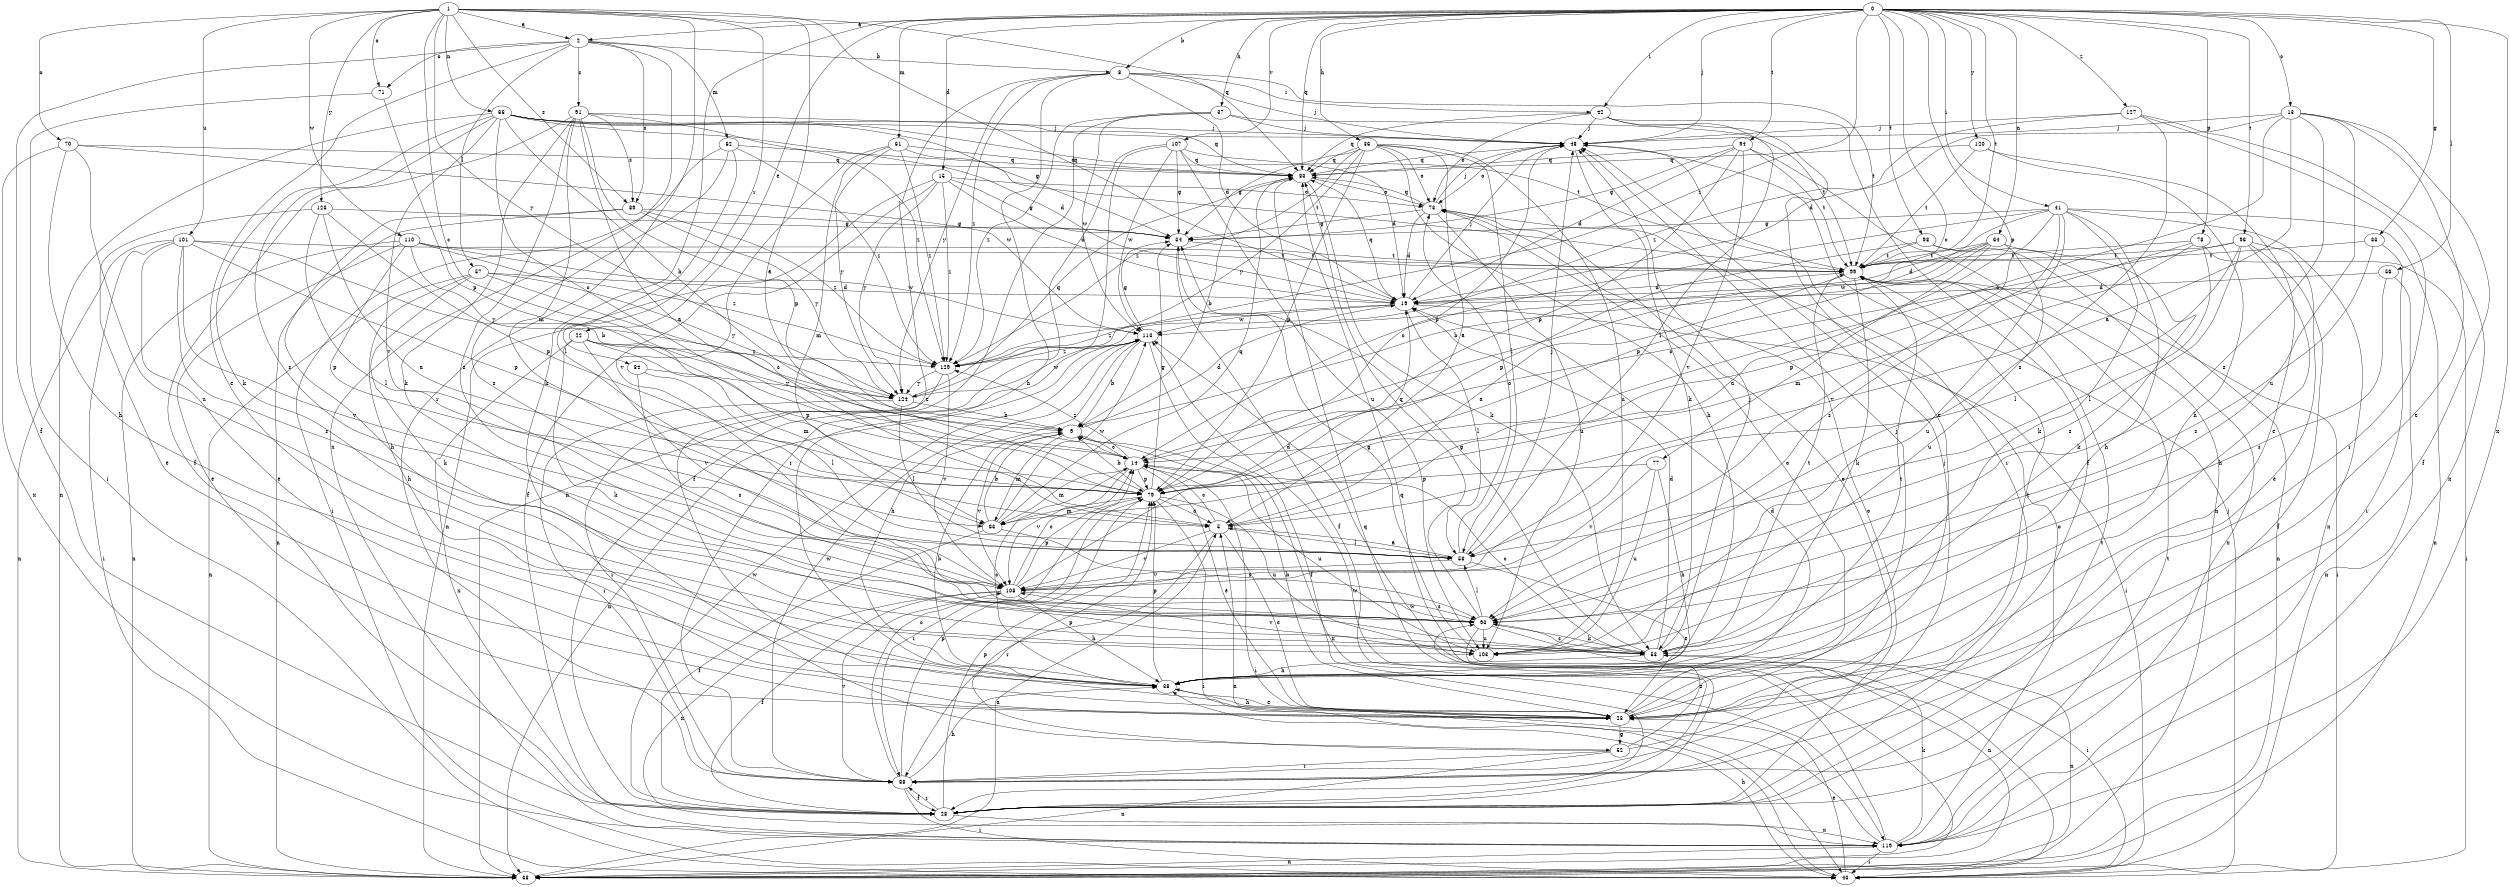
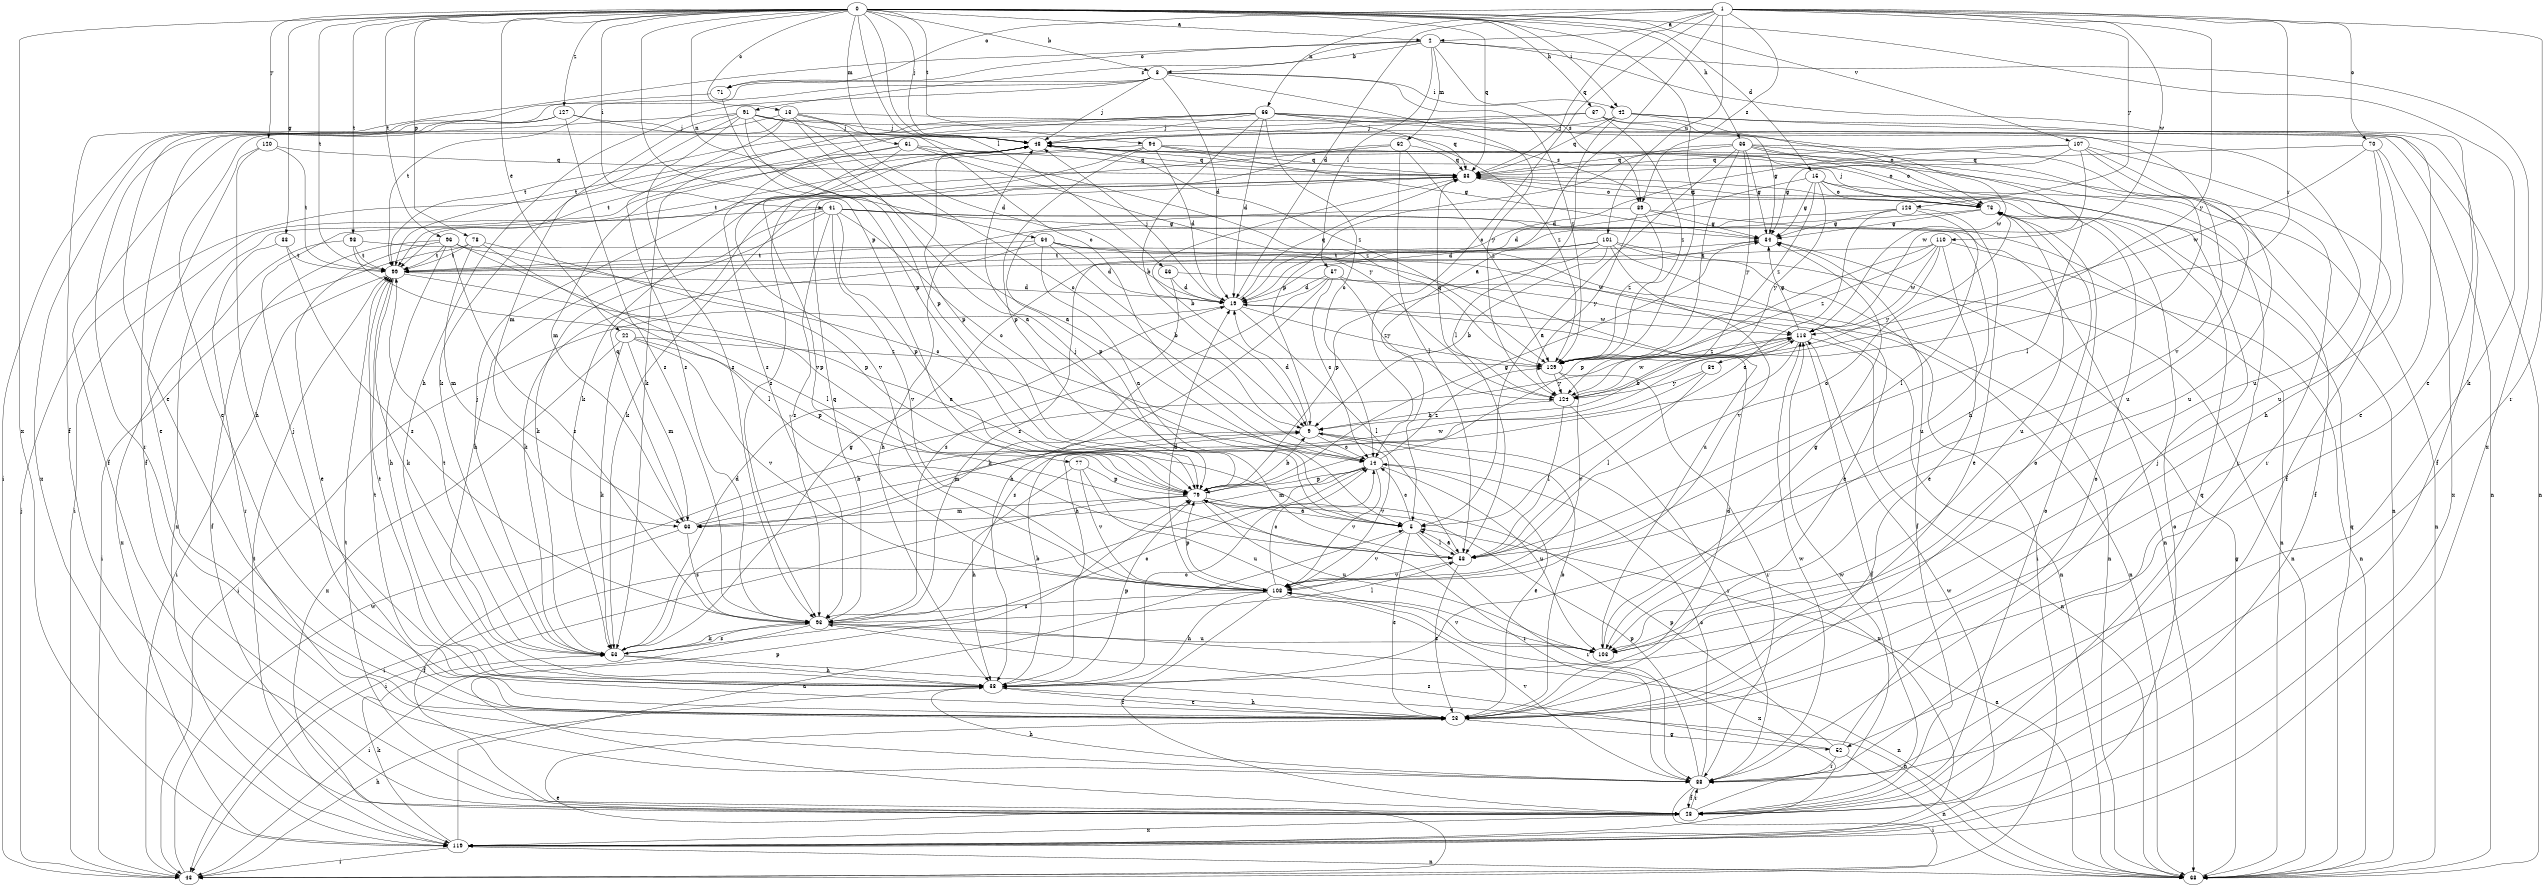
edge "36" -> "79": now "36" -> "9"
edge "68" -> "34": added, label "g"
